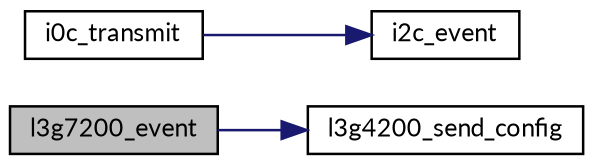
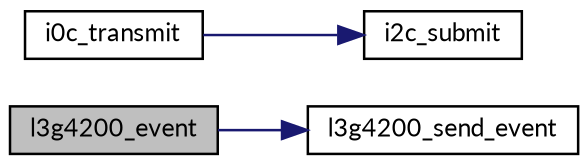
node "i2c_event": label "i2c_event" -> "i2c_submit"
node "l3g7200_event": label "l3g7200_event" -> "l3g4200_event"
node "l3g4200_send_config": label "l3g4200_send_config" -> "l3g4200_send_event"
